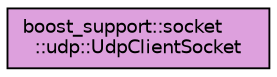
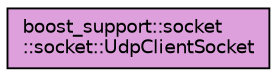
node "boost_support::socket ::udp::UdpClientSocket": label "boost_support::socket ::udp::UdpClientSocket" -> "boost_support::socket ::socket::UdpClientSocket"
